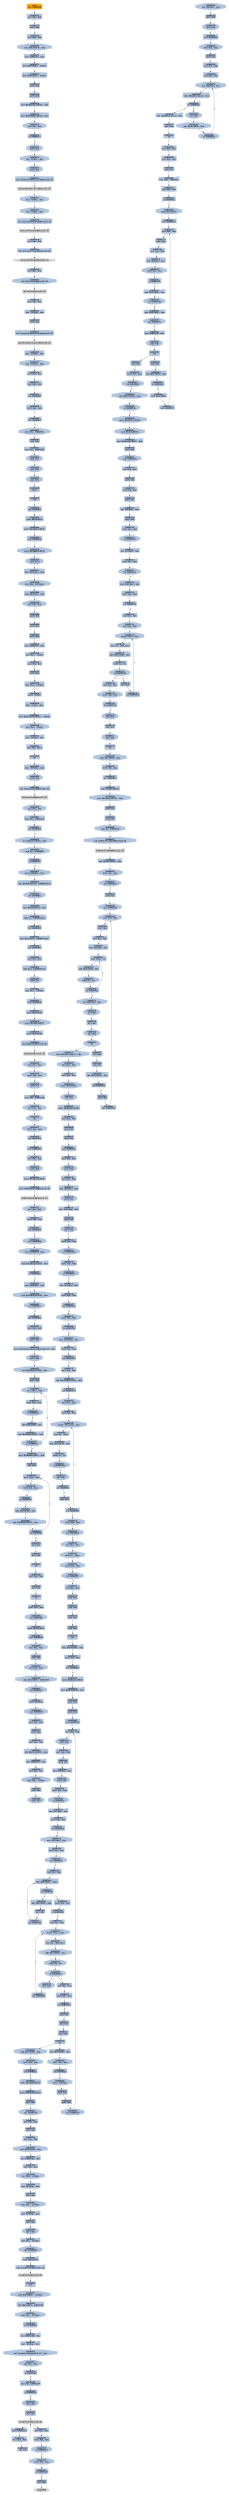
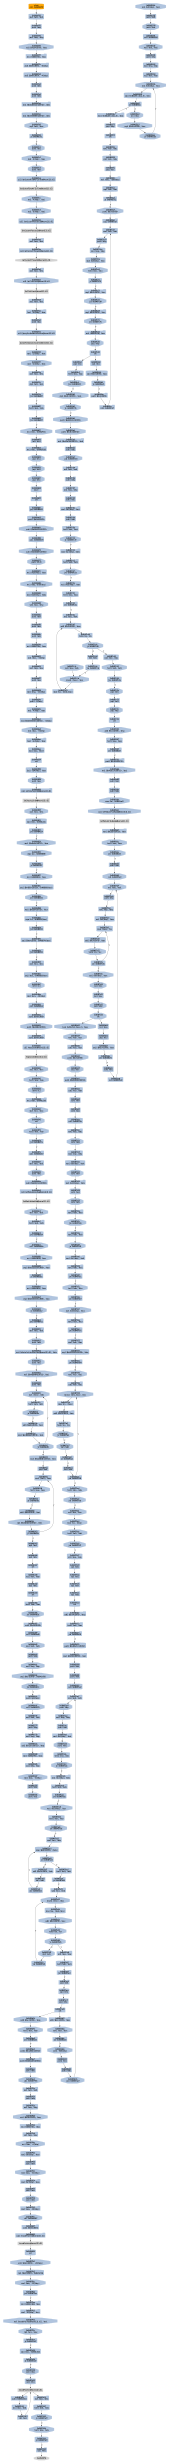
node "0x00404efb pushl $0x40b220<UINT32>": shape folder -> octagon
edge "0x00407c3a movl %esi, %edx" -> "0x00407c3c subl %eax, %edx": now "0x00407c3a movl %esi, %edx" -> "0x00407c45 addl $0x2<UINT8>, %eax"
